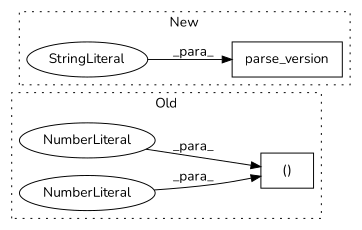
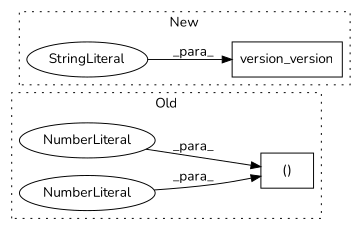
node "parse_version": label "parse_version" -> "version_version"
